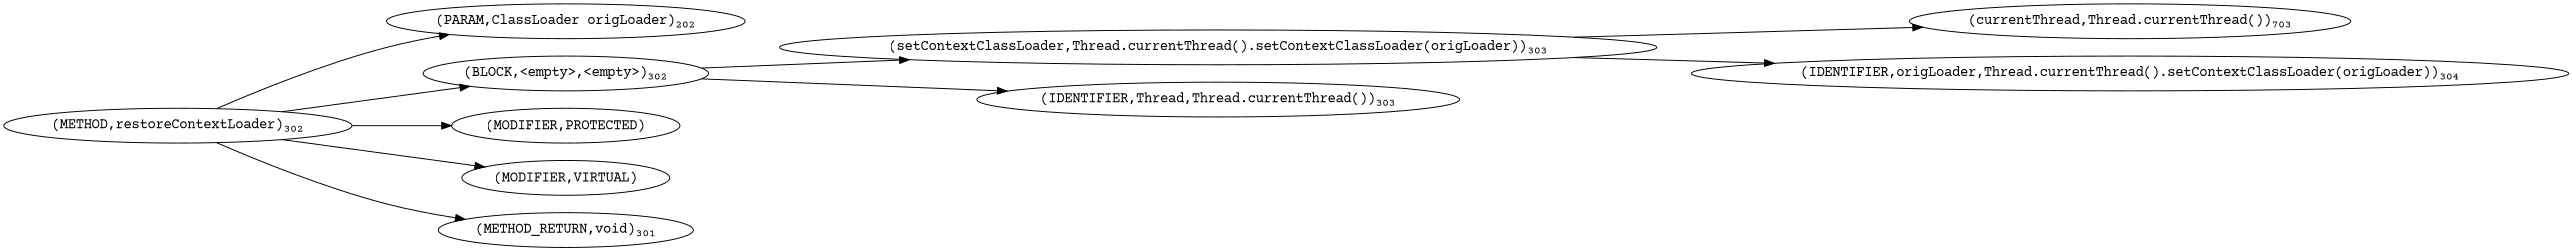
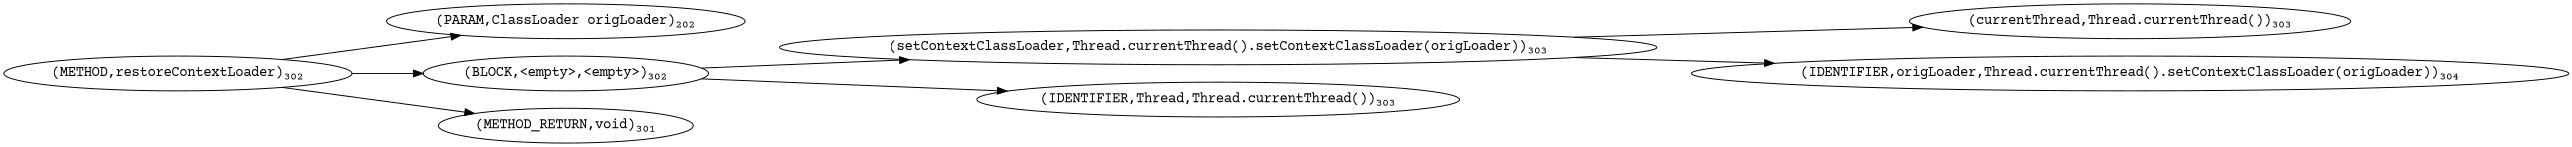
node "(currentThread,Thread.currentThread())": text "703" -> "303"
node "(MODIFIER,PROTECTED)": removed
node "(MODIFIER,VIRTUAL)": removed
